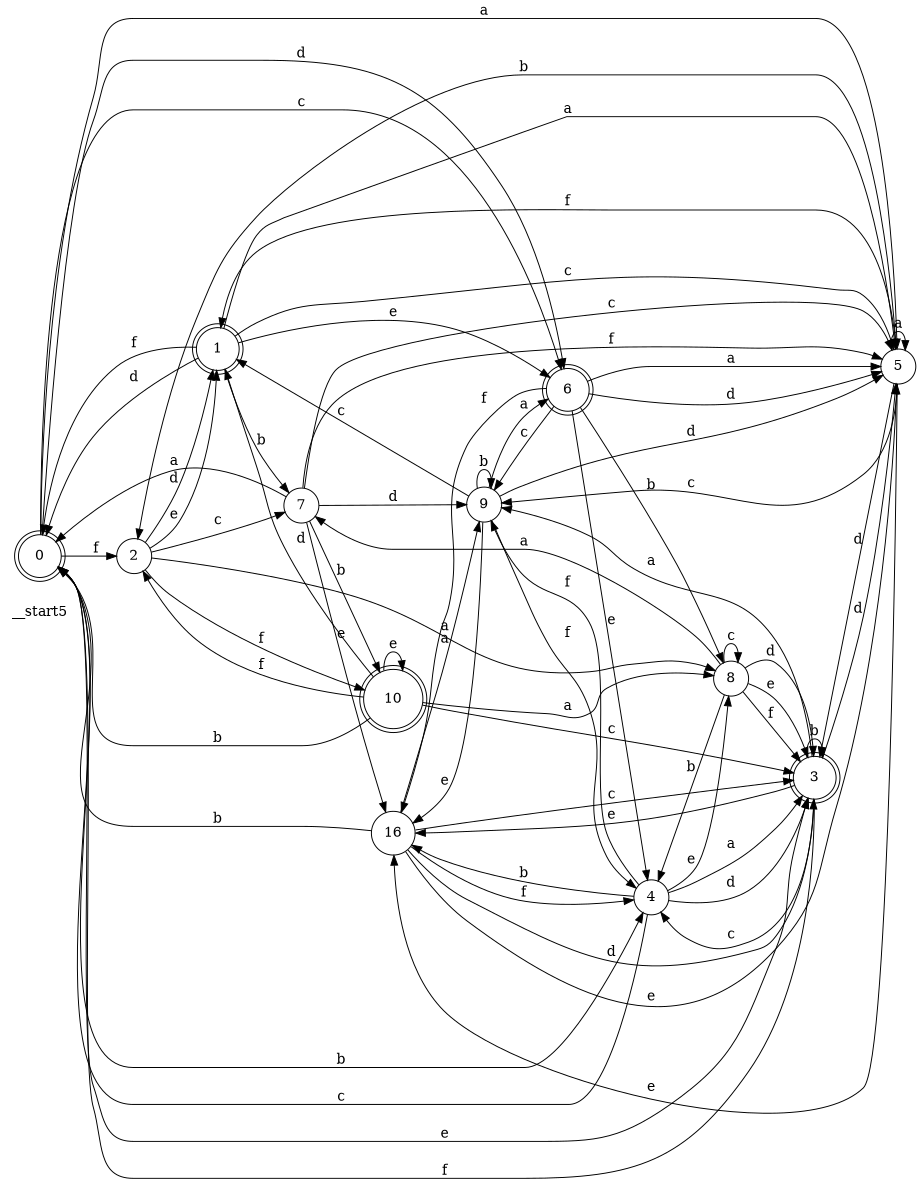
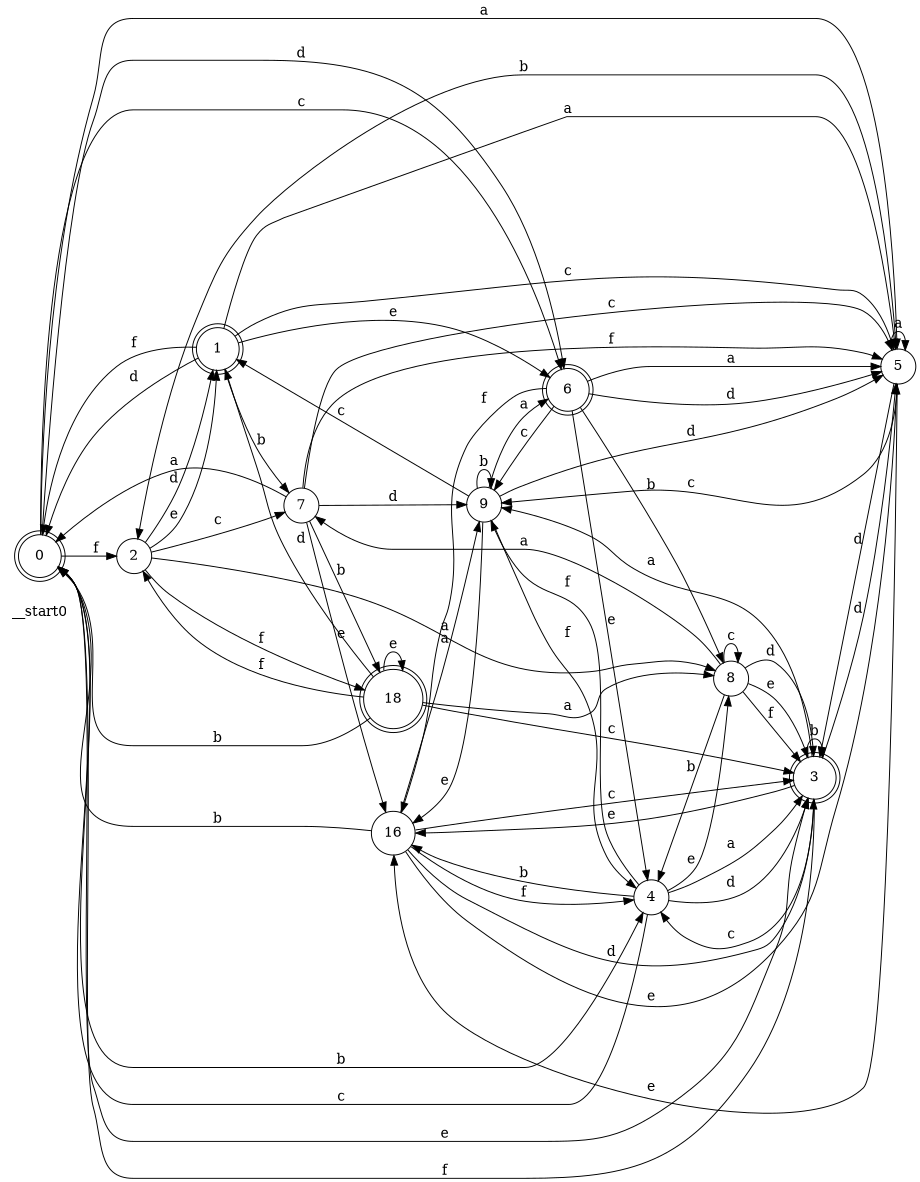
edge "5" -> "1": removed, label "f"
node "__start5": label "__start5" -> "__start0"
node "10": label "10" -> "18"
